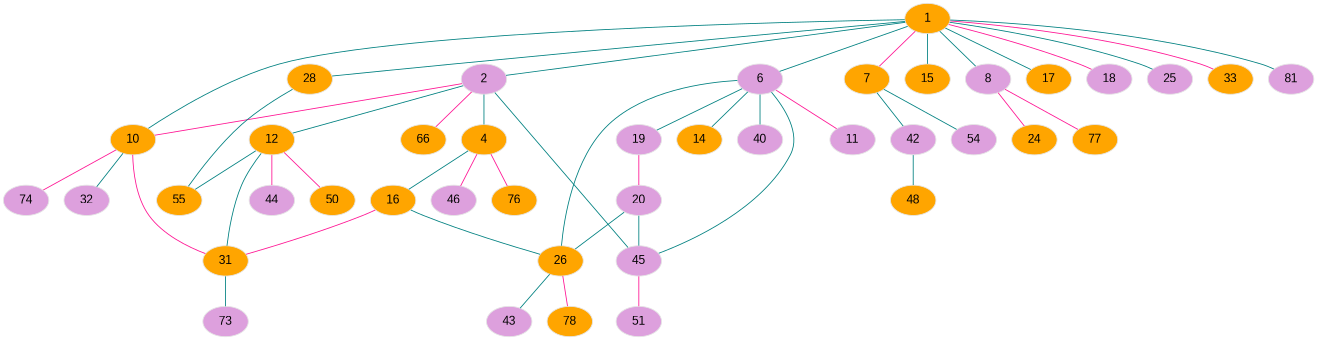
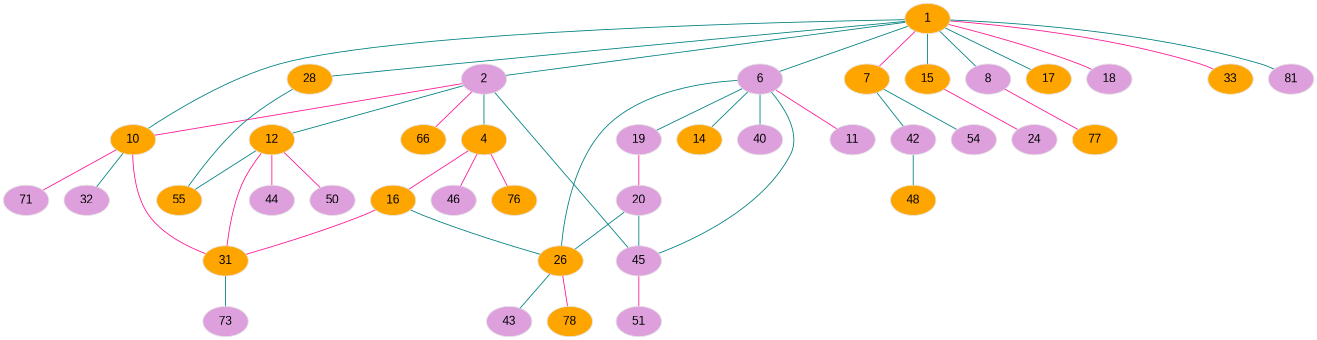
node "25": removed
edge "8" -- "24": now "15" -- "24"
node "24": fillcolor orange -> plum
edge "4" -- "16": color teal -> deeppink
edge "12" -- "31": color teal -> deeppink
node "74": label "74" -> "71"
node "50": fillcolor orange -> plum
